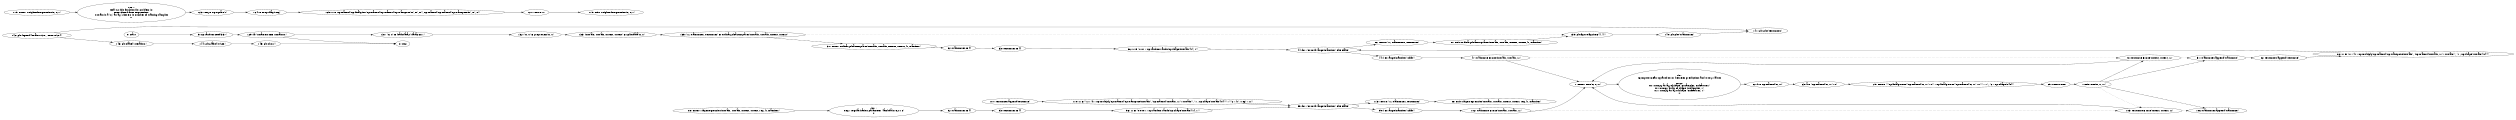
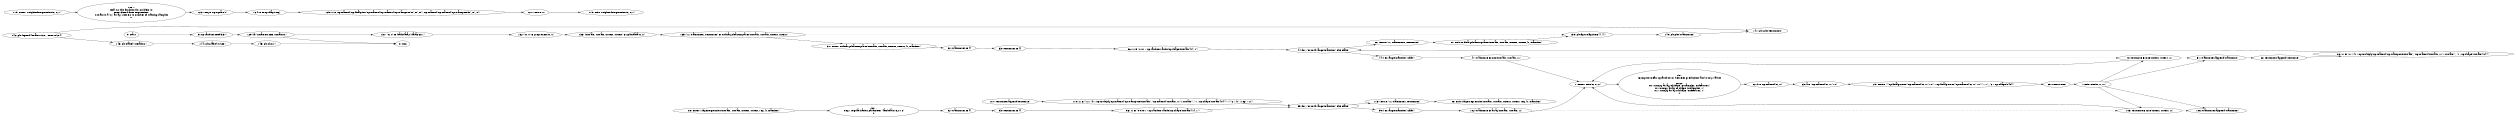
edge "7: exit: mse(X, Y, W)" -> "103: test_mse = mse(X_test, Y_test, W)": style dotted -> solid
node "102: train_mse = mse(X_train, Y_train, W)": label "102: train_mse = mse(X_train, Y_train, W)" -> "102: train_mse = array(X_train, Y_train, W)"
